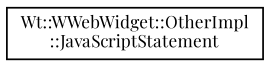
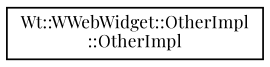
node "Wt::WWebWidget::OtherImpl ::JavaScriptStatement": label "Wt::WWebWidget::OtherImpl ::JavaScriptStatement" -> "Wt::WWebWidget::OtherImpl ::OtherImpl"
